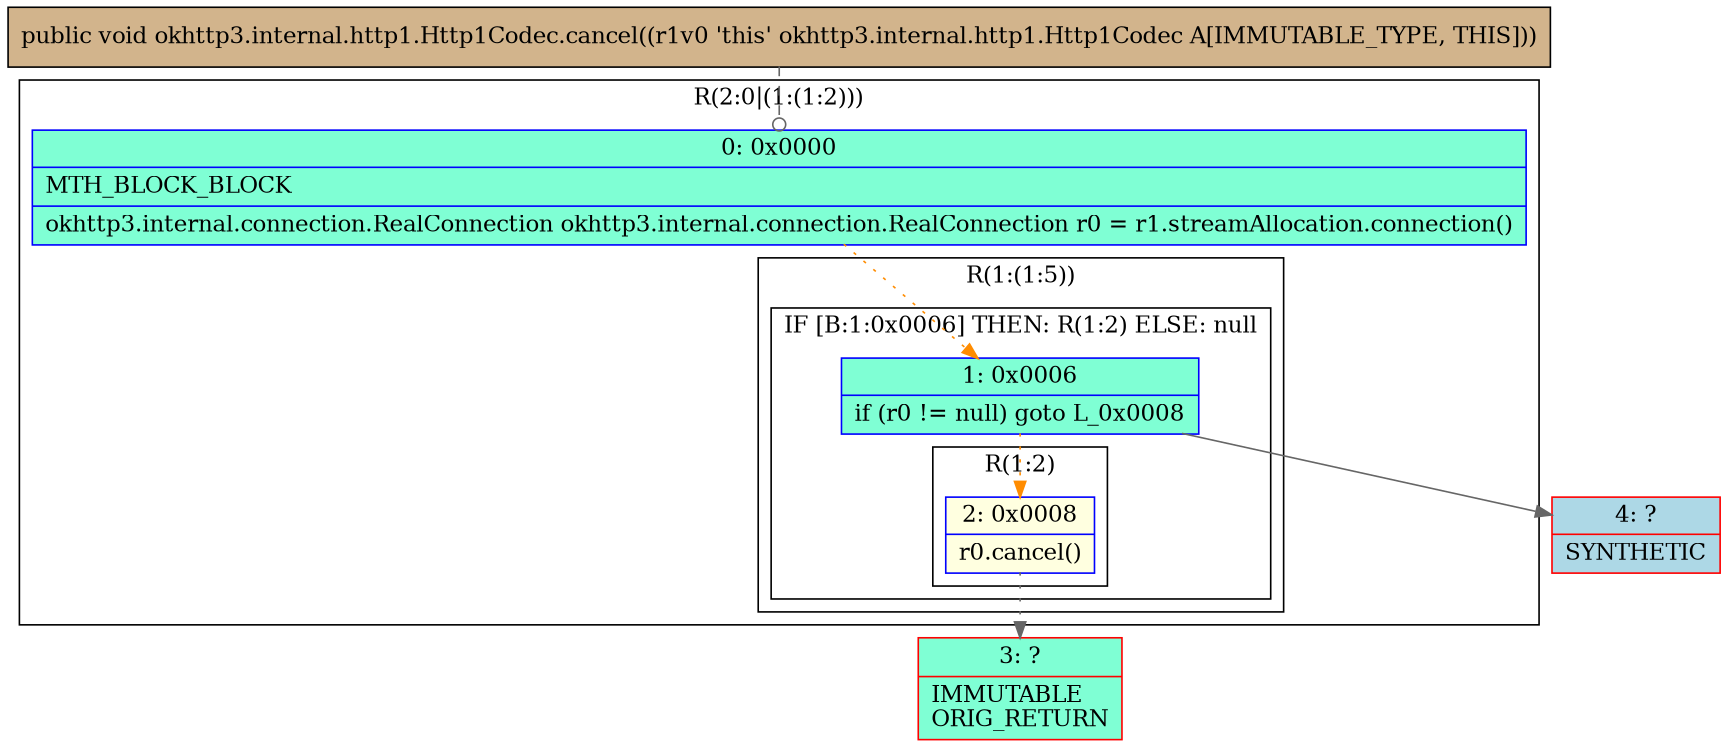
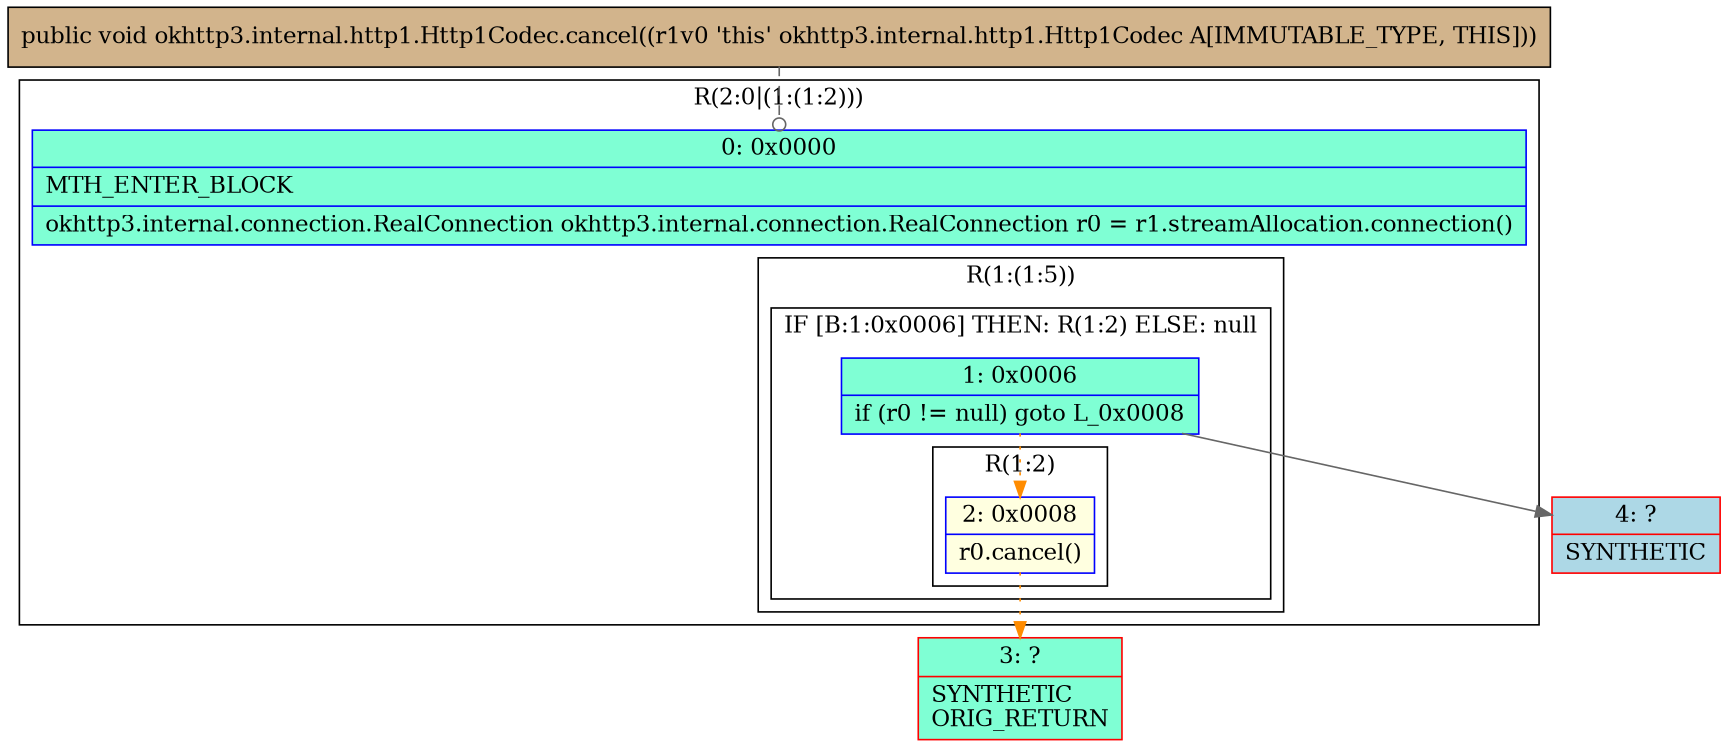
node "0: 0x0000": text "MTH_BLOCK_BLOCK" -> "MTH_ENTER_BLOCK"
edge "0: 0x0000" -> "1: 0x0006": removed
edge "2: 0x0008" -> "3: ?": color gray40 -> darkorange
node "3: ?": text "IMMUTABLE" -> "SYNTHETIC"
